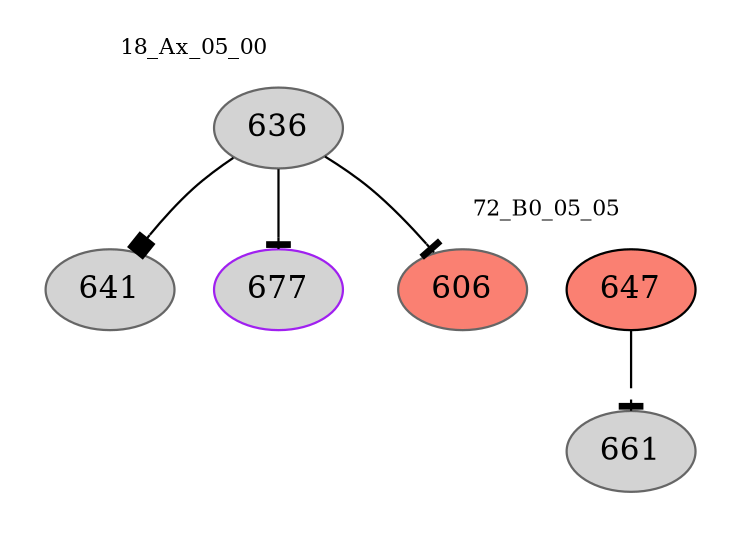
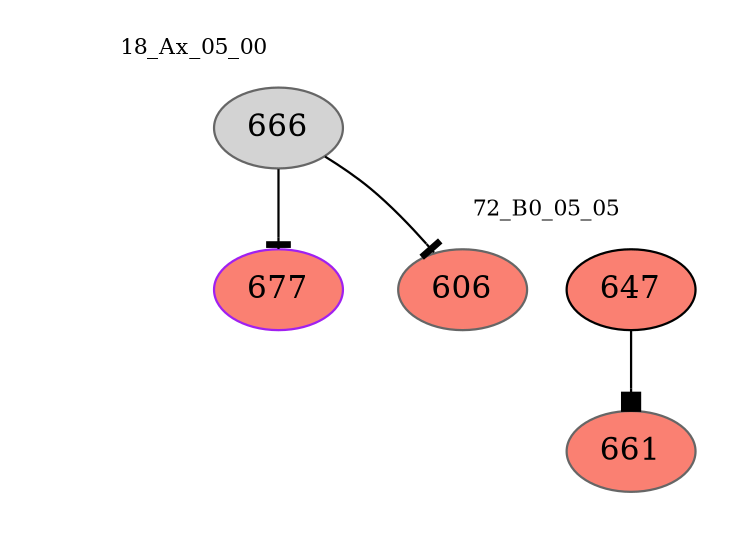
node "636": label "636" -> "666"
node "641": removed
node "677": fillcolor lightgrey -> salmon
edge "647" -> "661": arrowhead tee -> box
node "661": fillcolor lightgrey -> salmon
